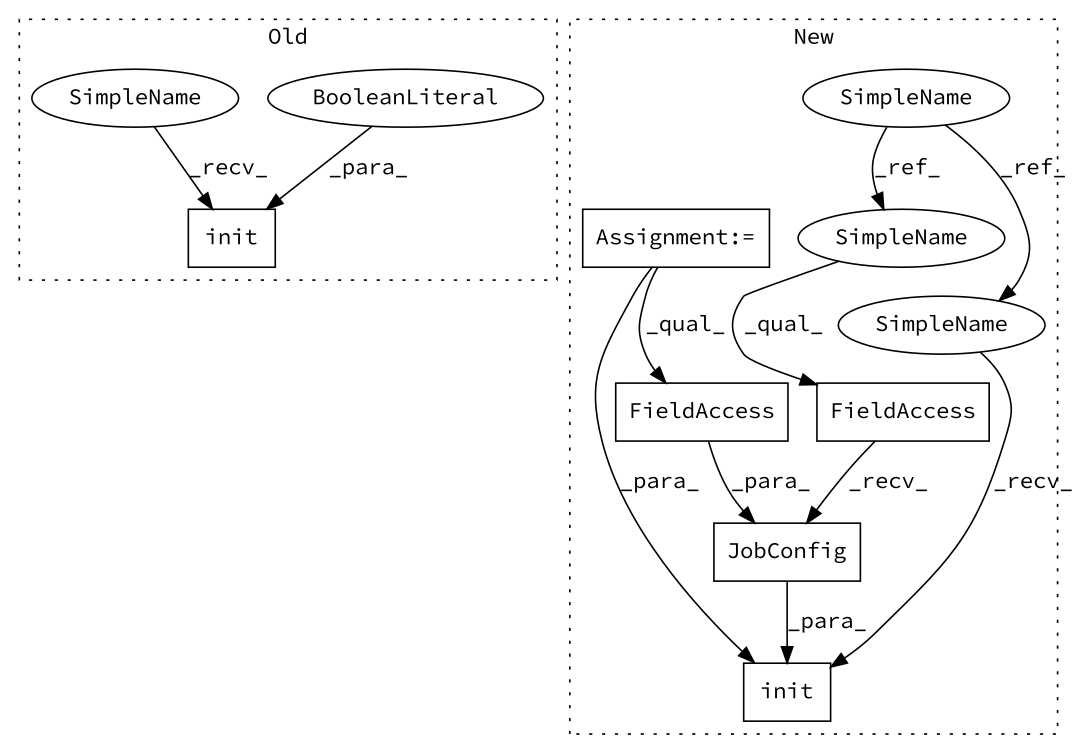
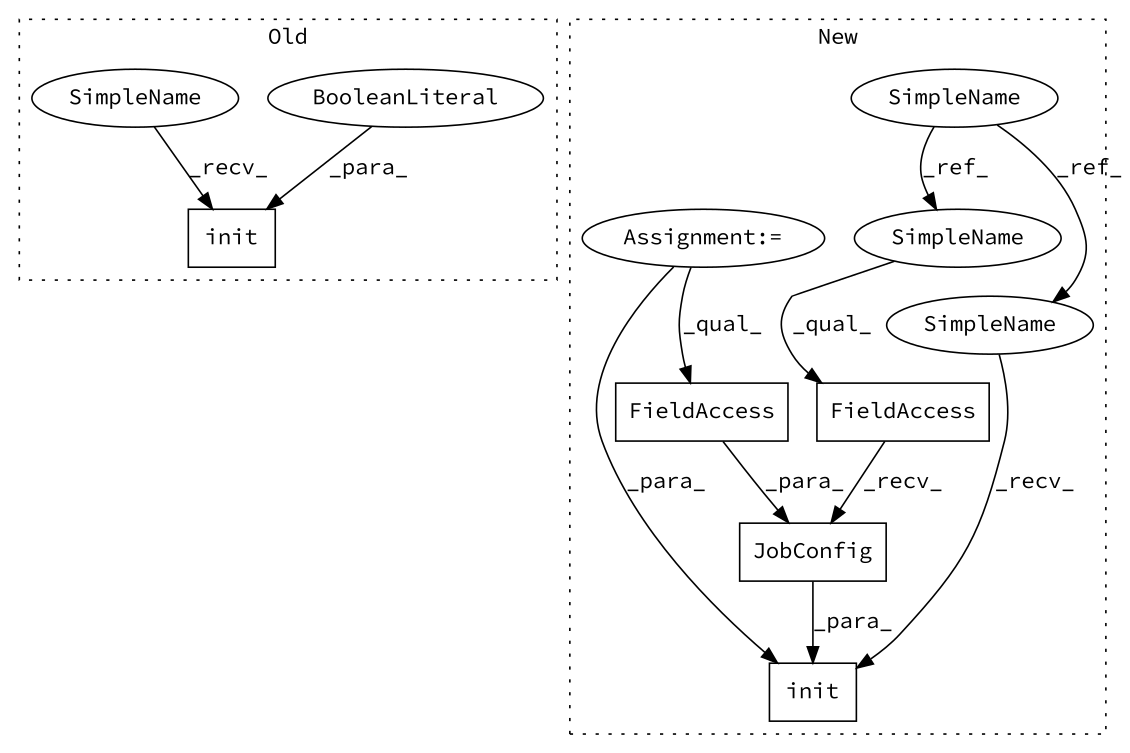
node "Assignment:=": shape box -> ellipse
